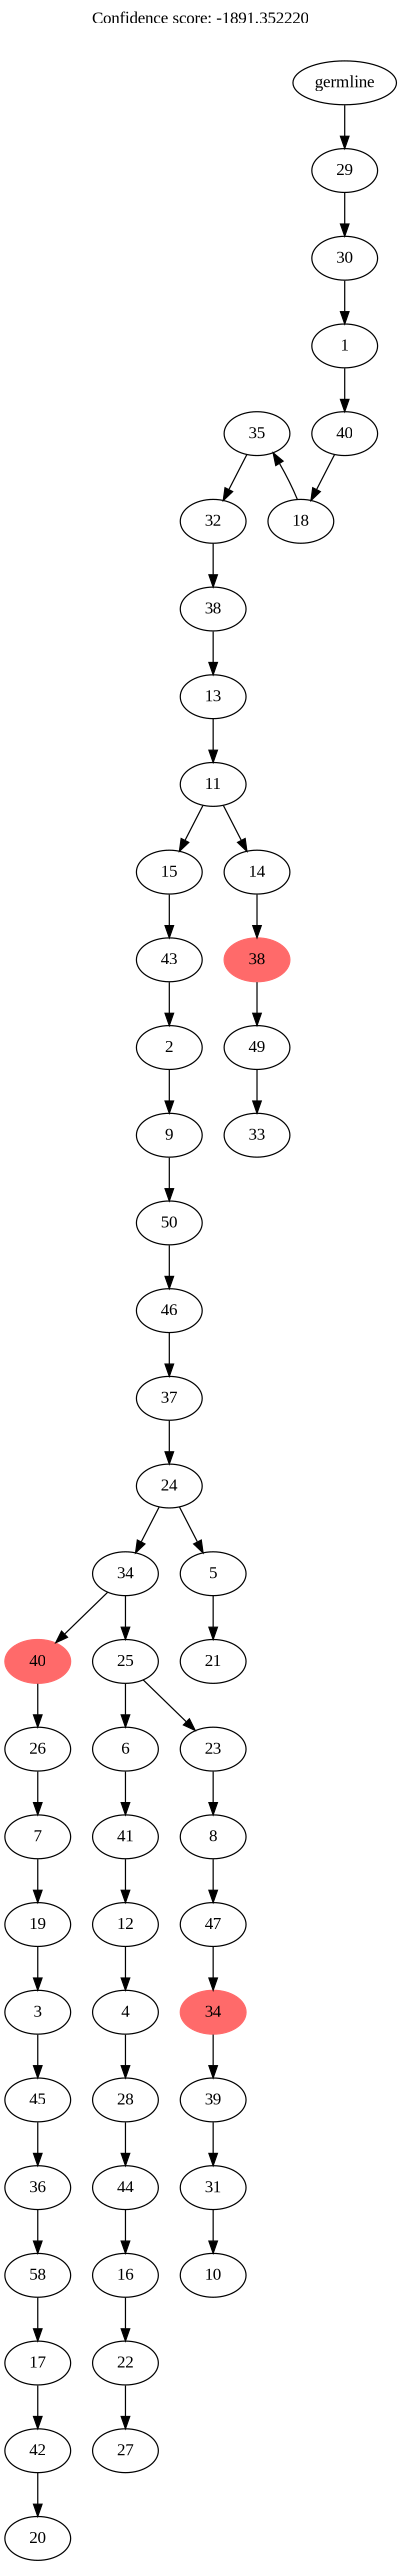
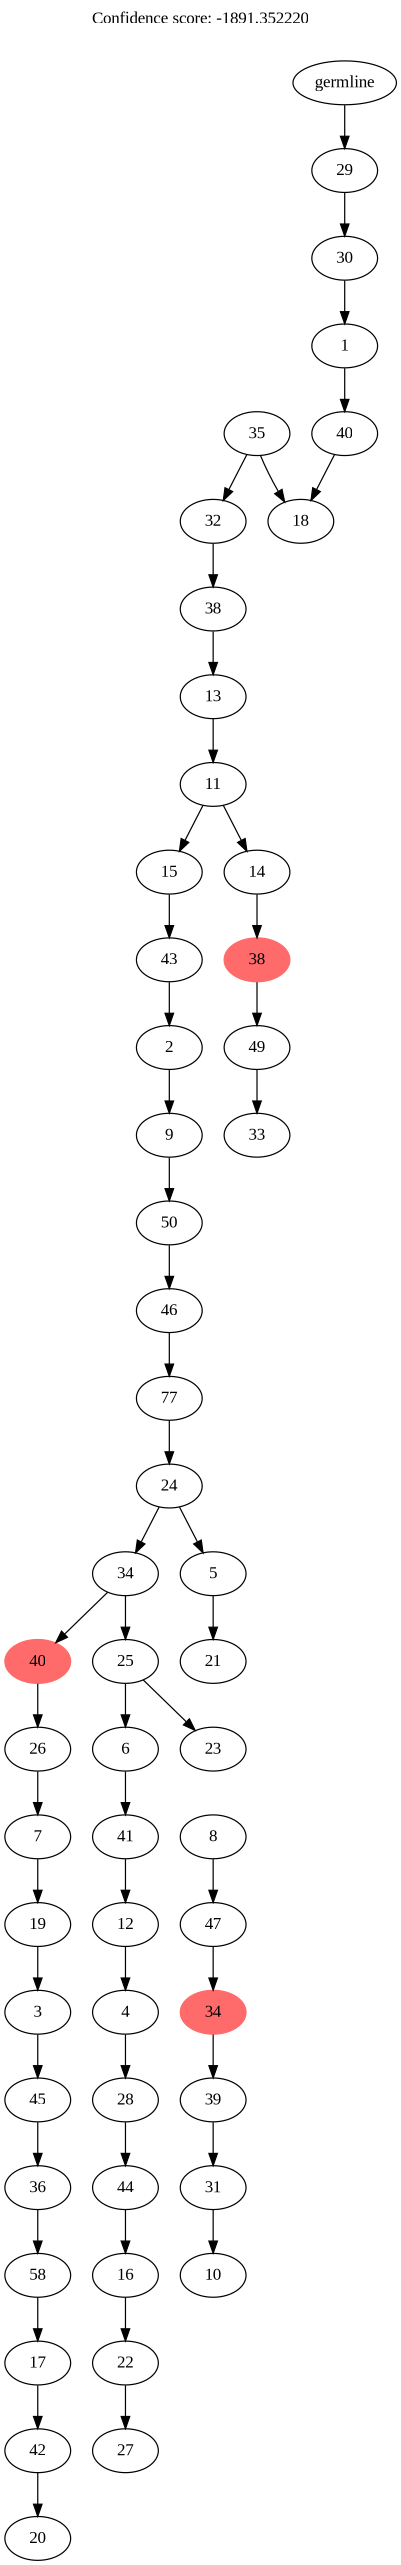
edge "18" -> "35": reversed
node "37": label "37" -> "77"
edge "23" -> "8": removed
